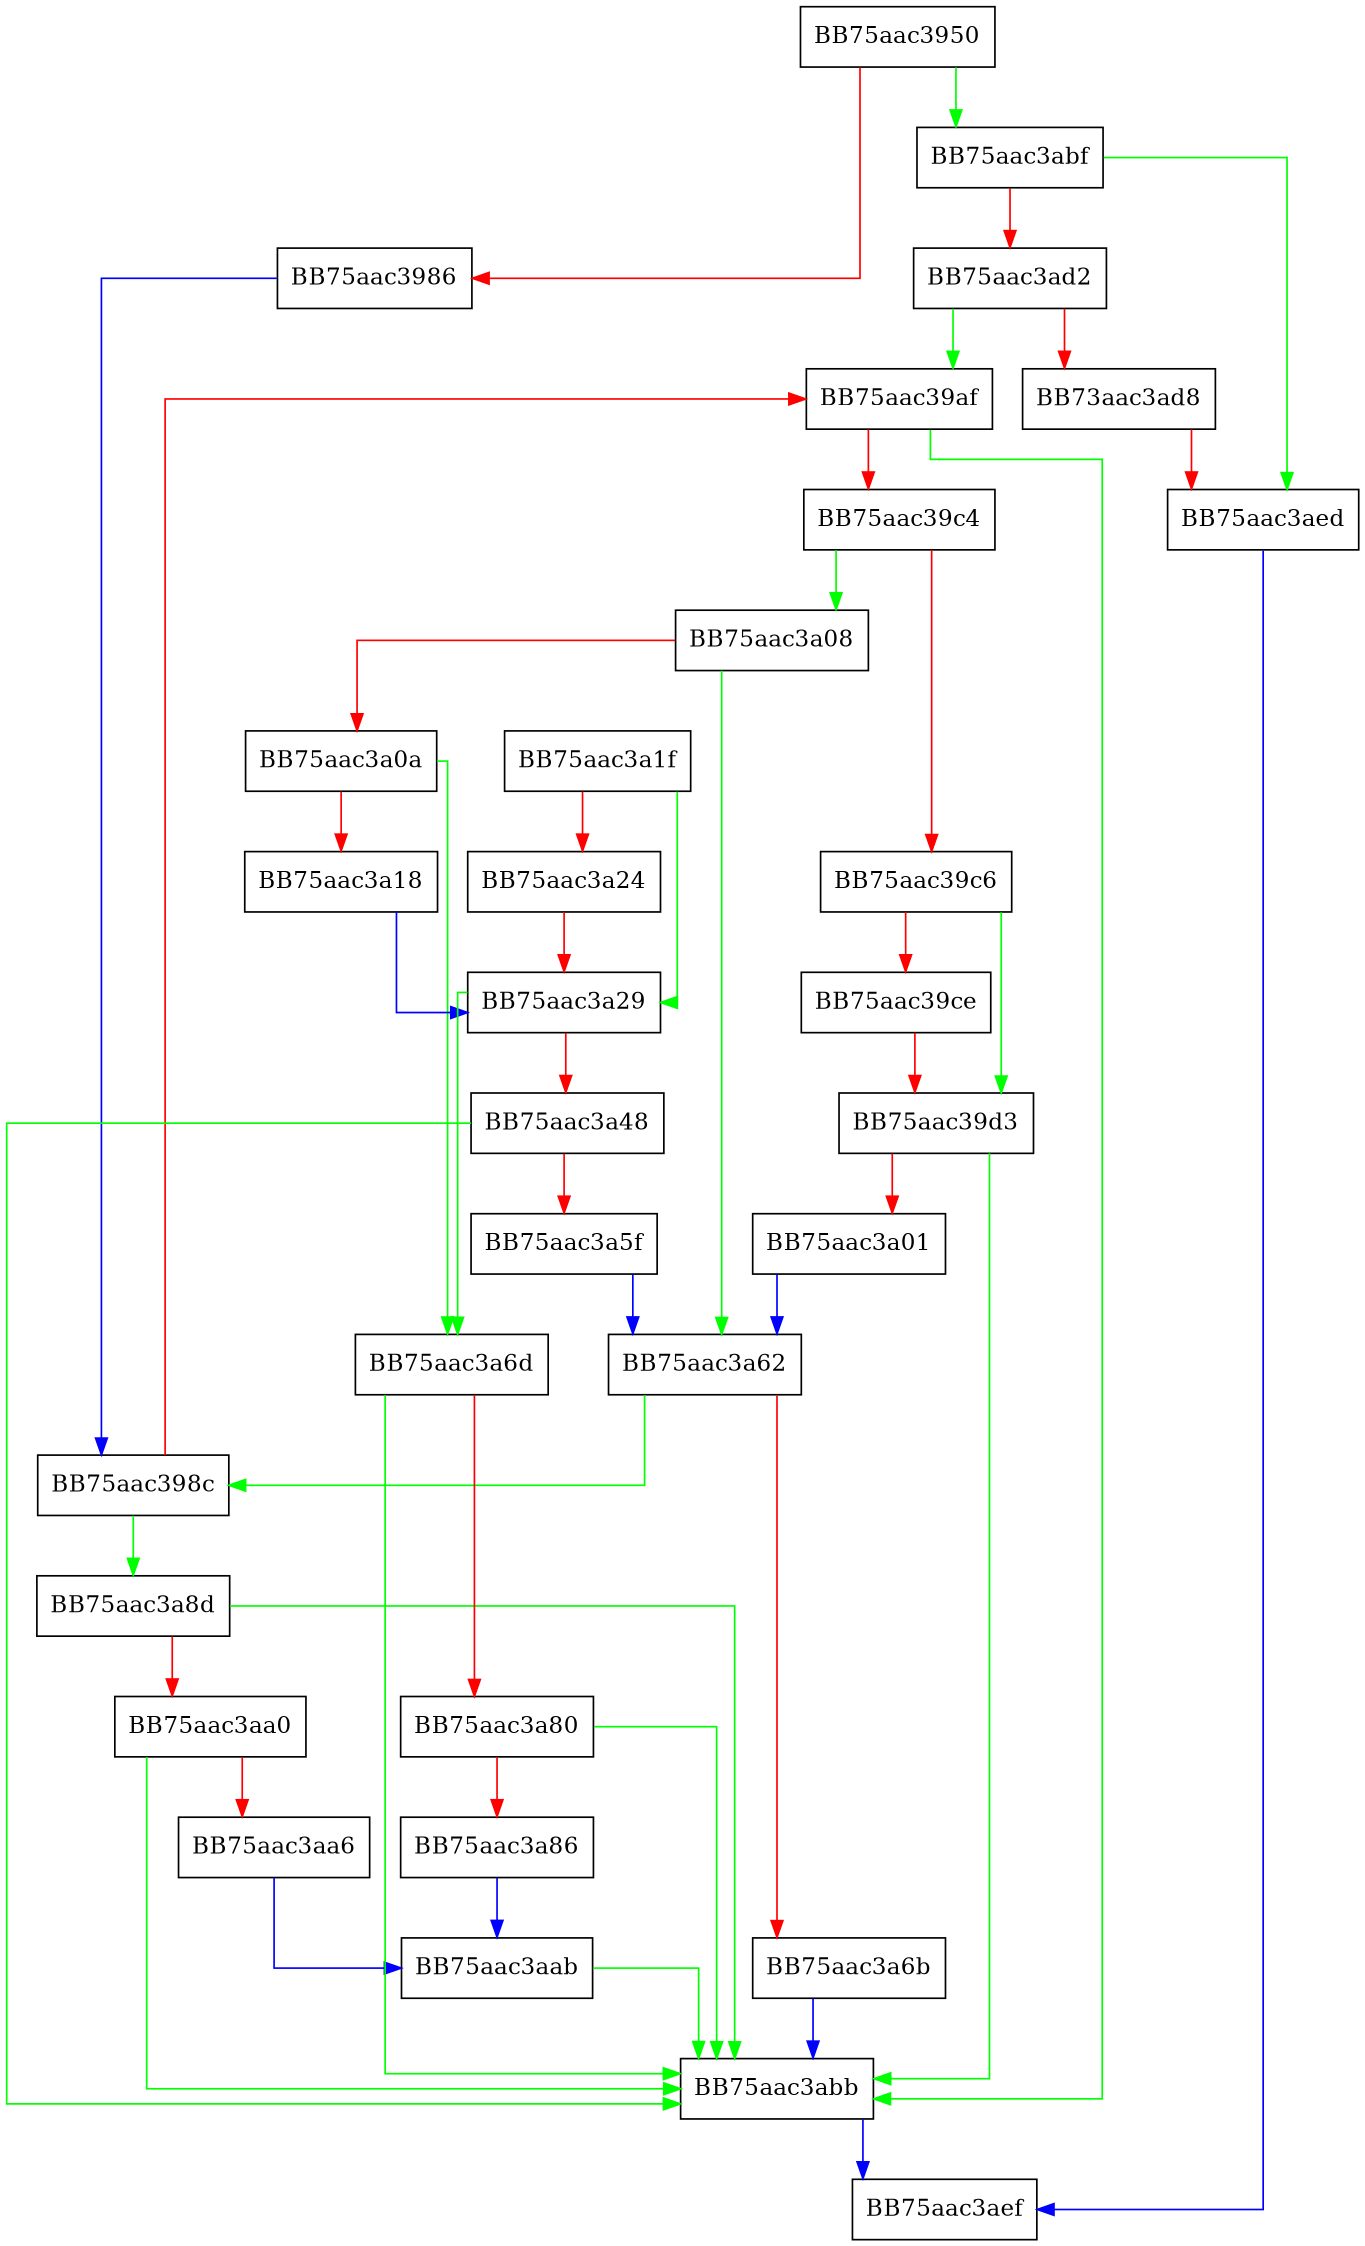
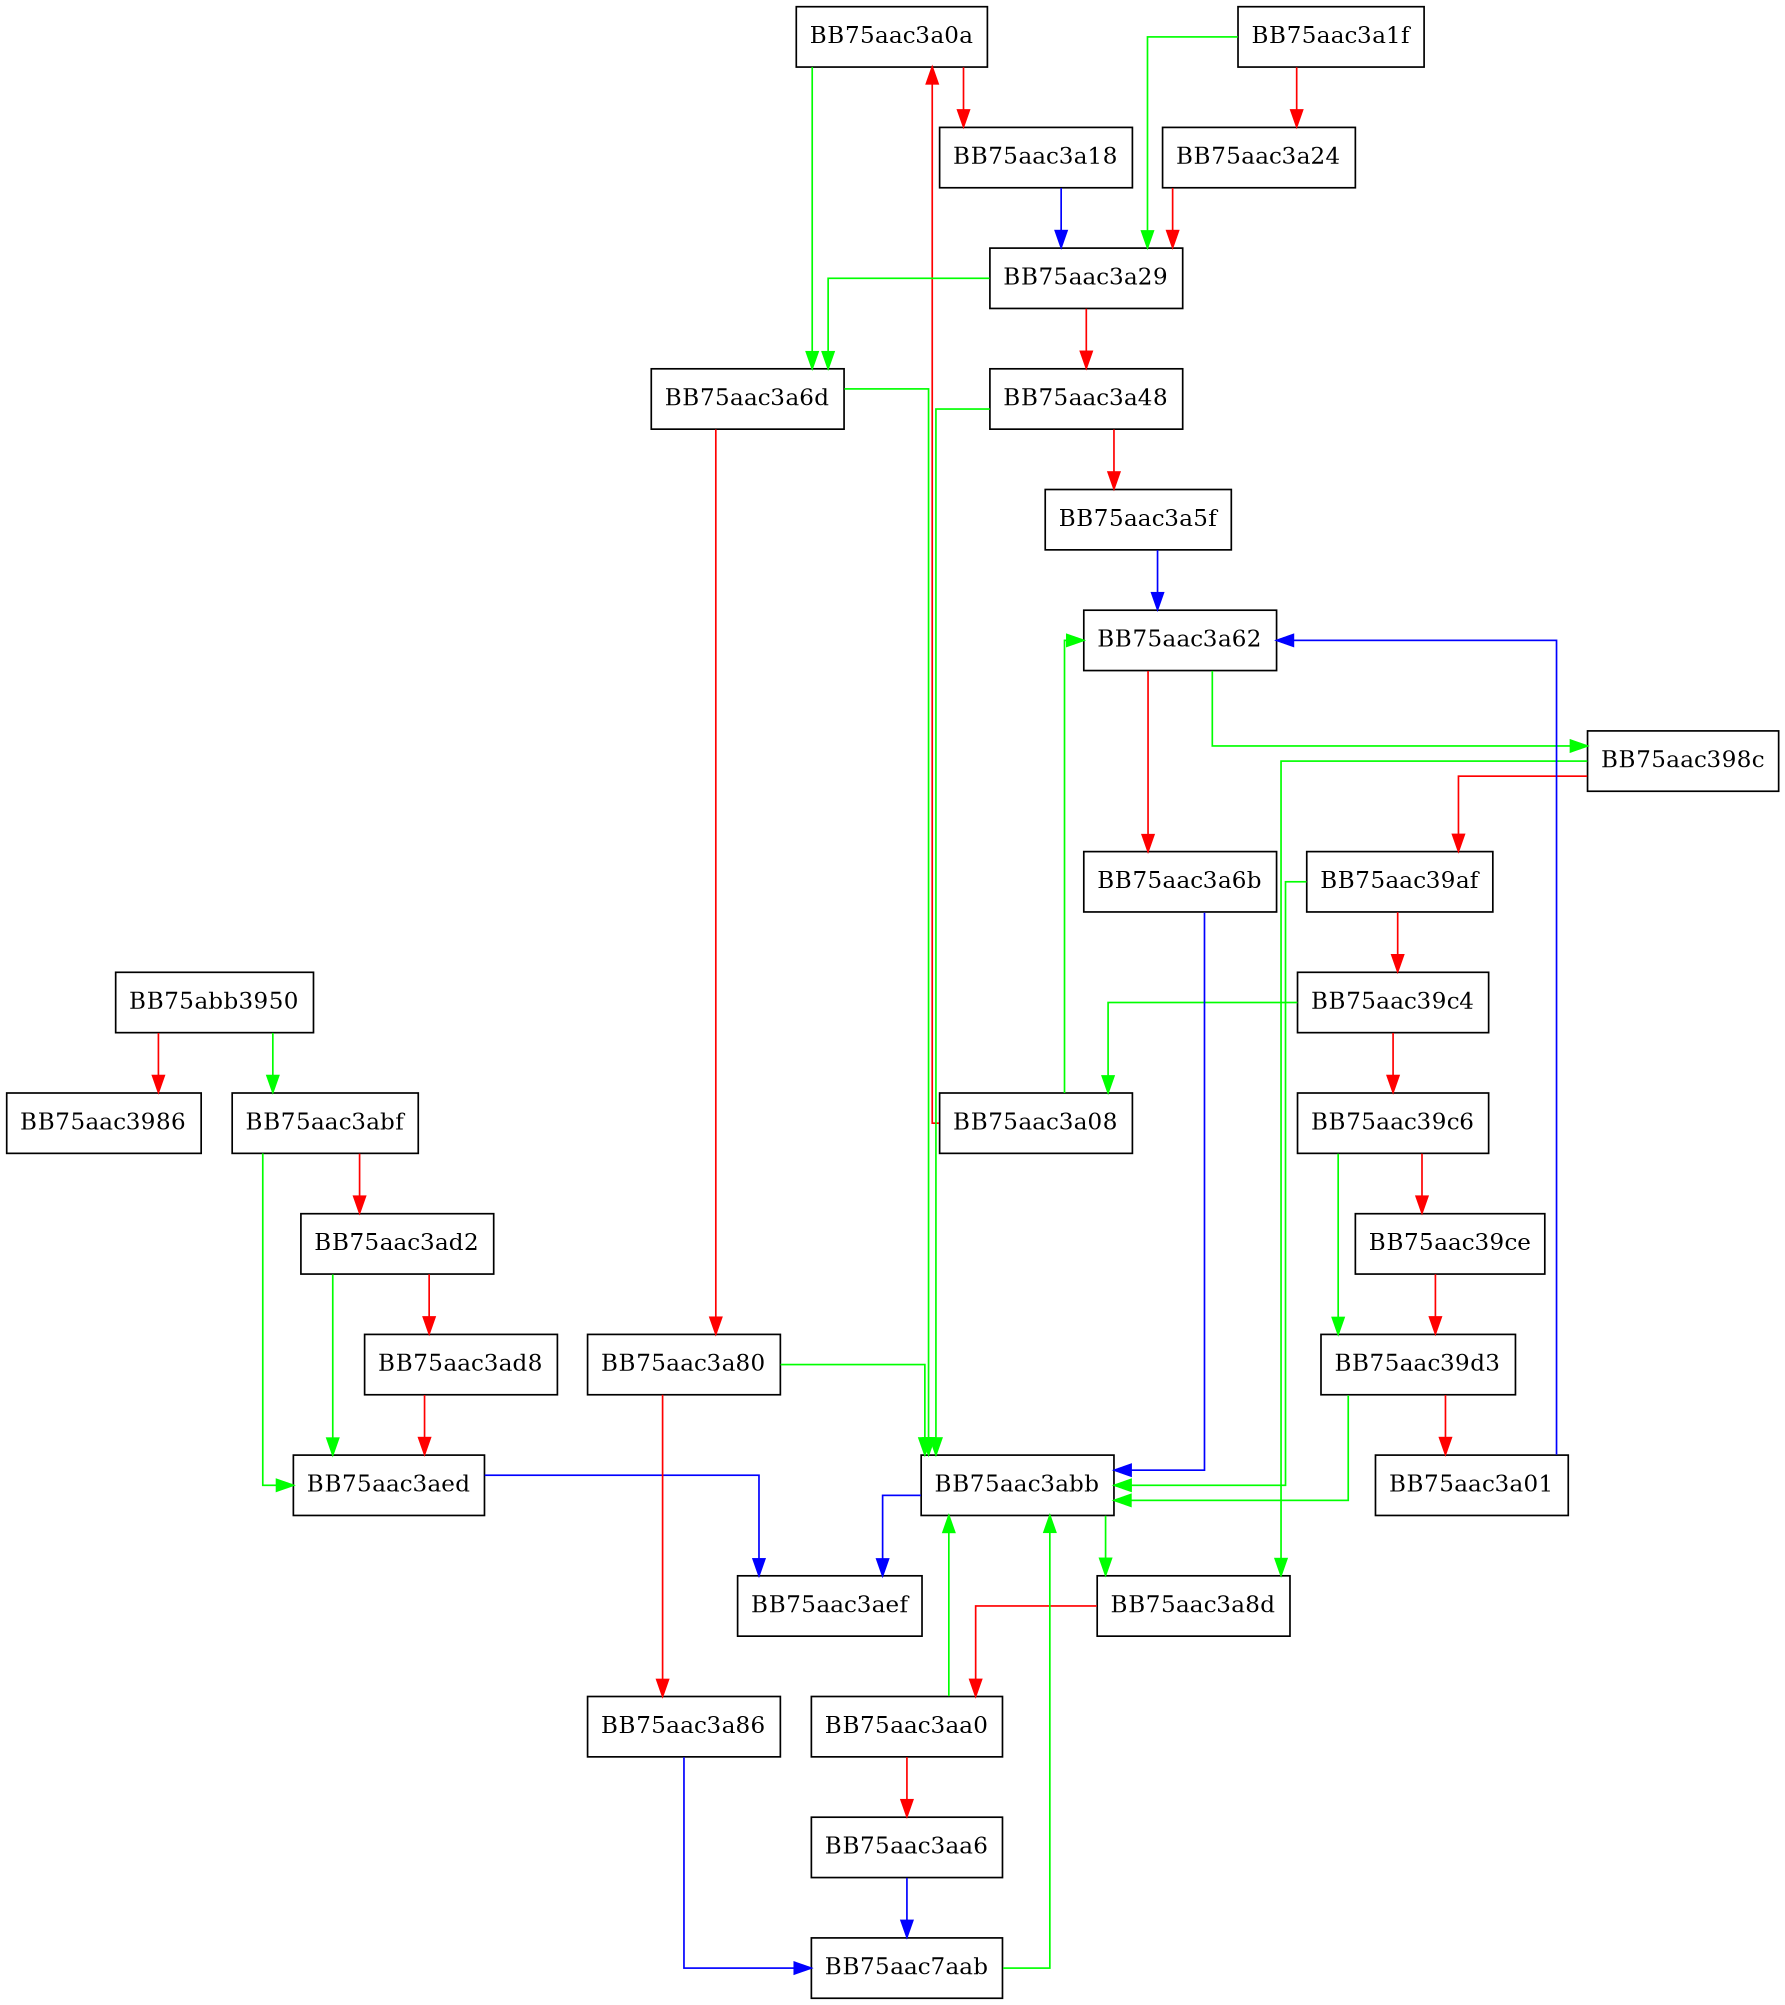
node "BB75aac3950": label "BB75aac3950" -> "BB75abb3950"
edge "BB75aac3ad2" -> "BB75aac39af": now "BB75aac3ad2" -> "BB75aac3aed"
node "BB73aac3ad8": label "BB73aac3ad8" -> "BB75aac3ad8"
edge "BB75aac3986" -> "BB75aac398c": removed
edge "BB75aac3a8d" -> "BB75aac3abb": reversed
node "BB75aac3aab": label "BB75aac3aab" -> "BB75aac7aab"
